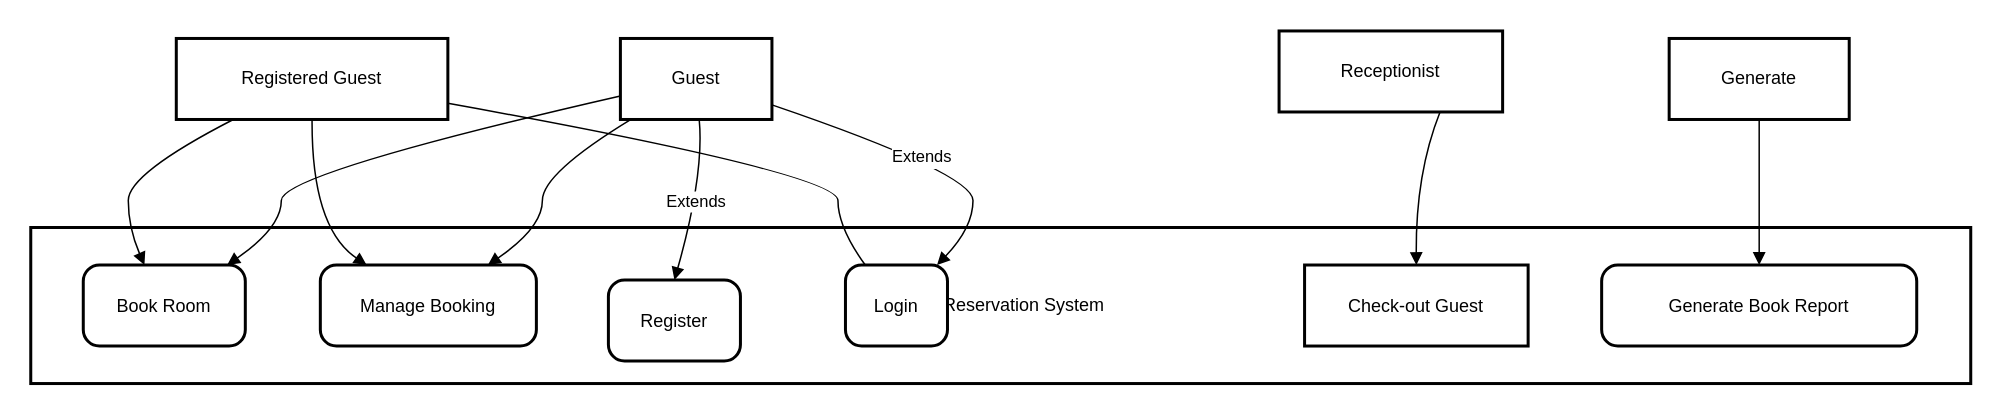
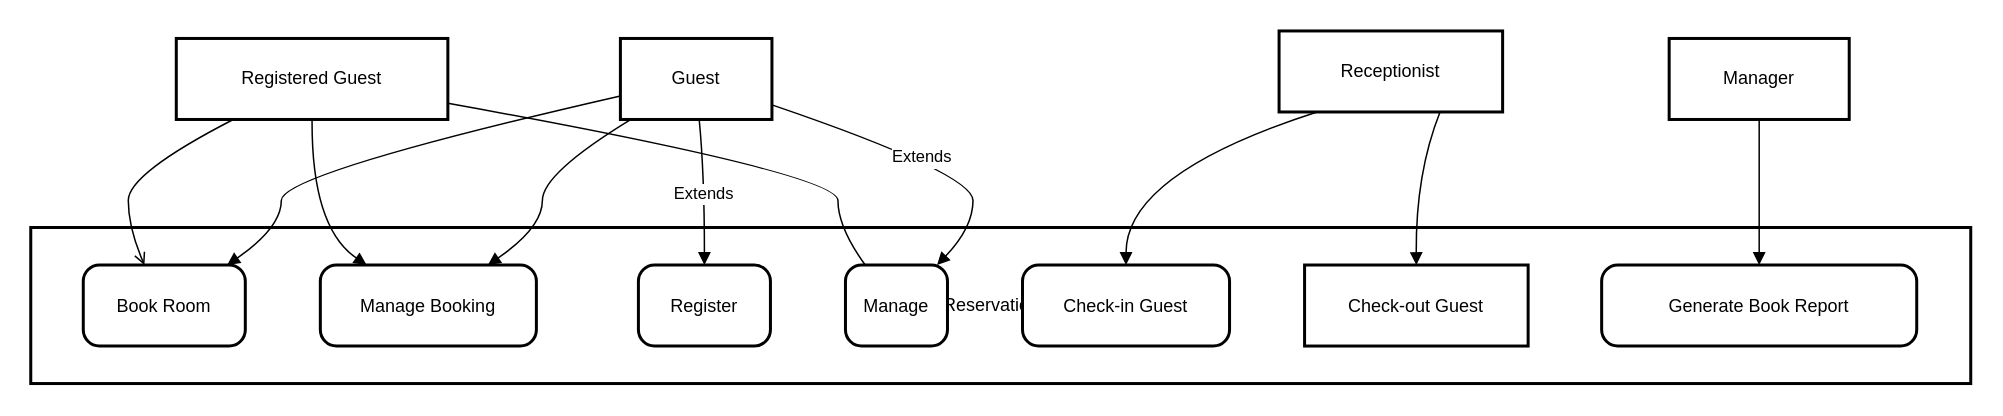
node "Generate": label "Generate" -> "Manager"
edge "Receptionist" -> "Check-in Guest": added
edge "Registered Guest" -> "Book Room": arrowhead block -> open
node "Check-in Guest": added
node "Login": label "Login" -> "Manage"
node "Register": moved (674, 320) -> (704, 305)
